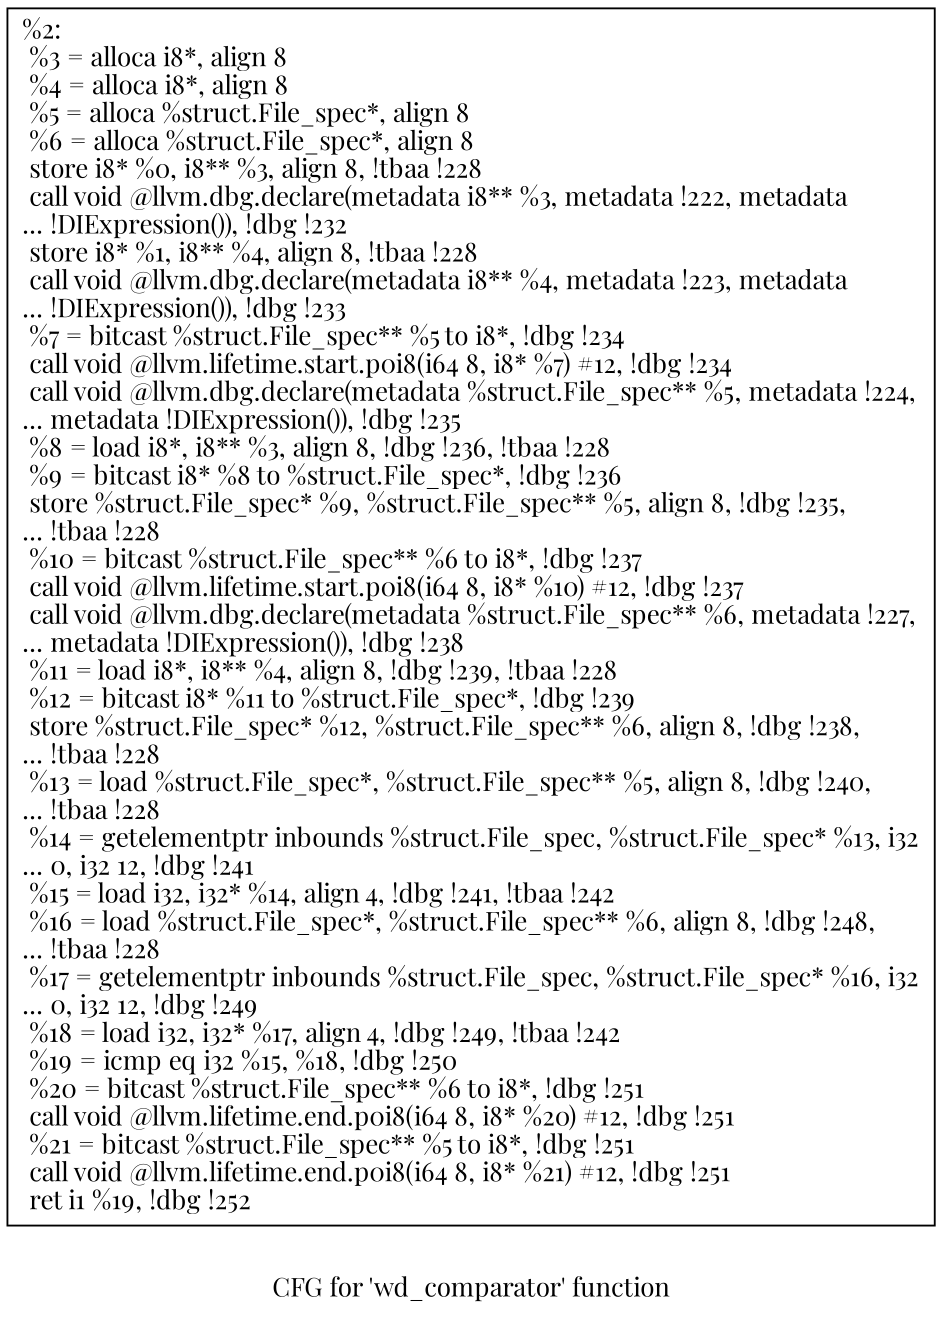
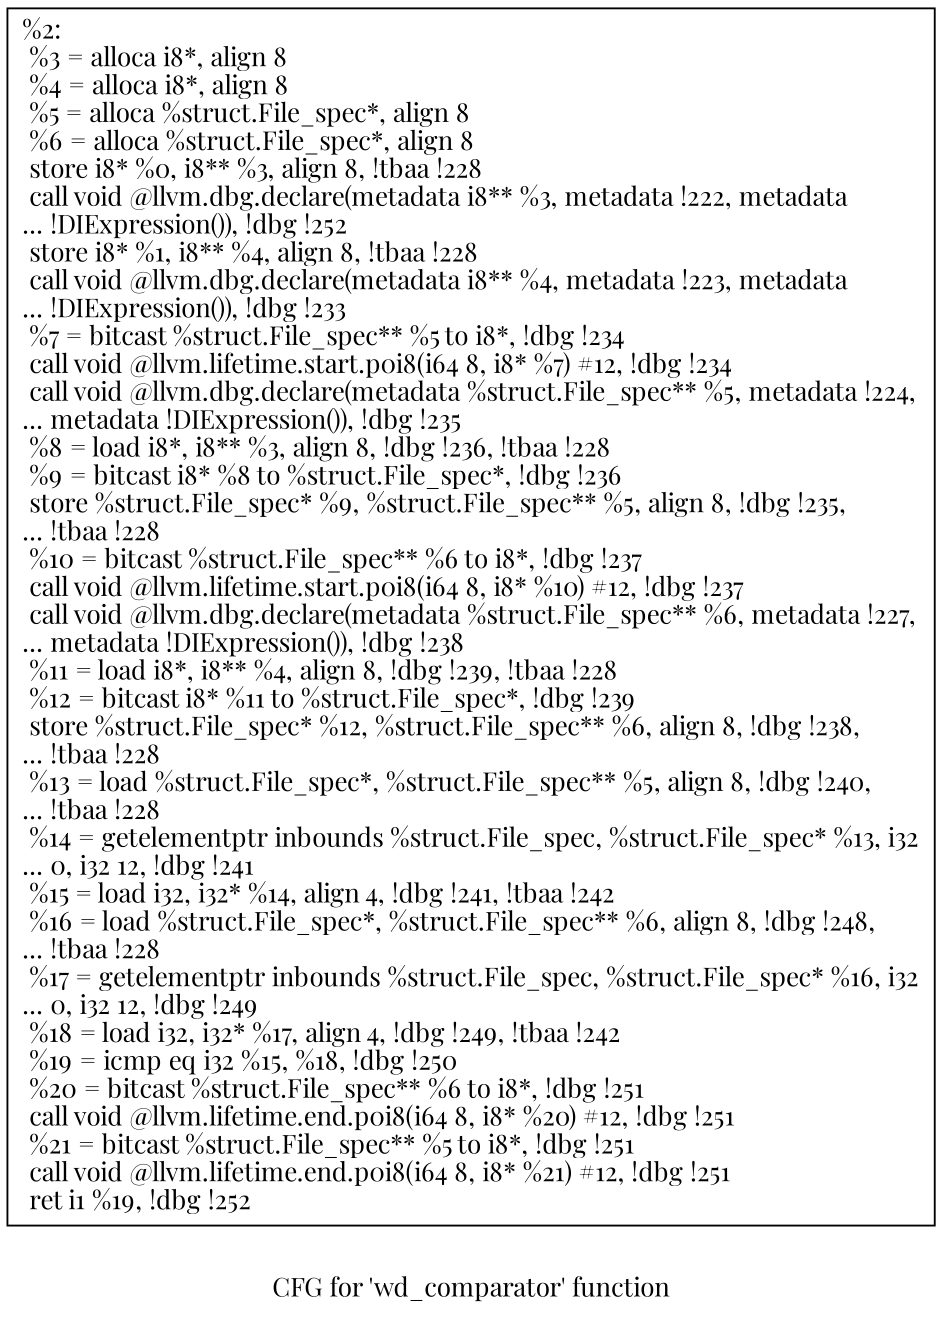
node "%2:": text "... !DIExpression()), !dbg !232" -> "... !DIExpression()), !dbg !252"
